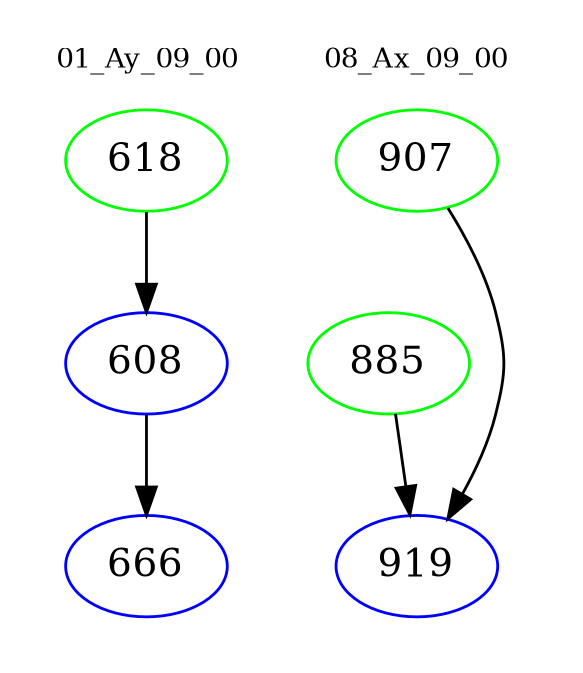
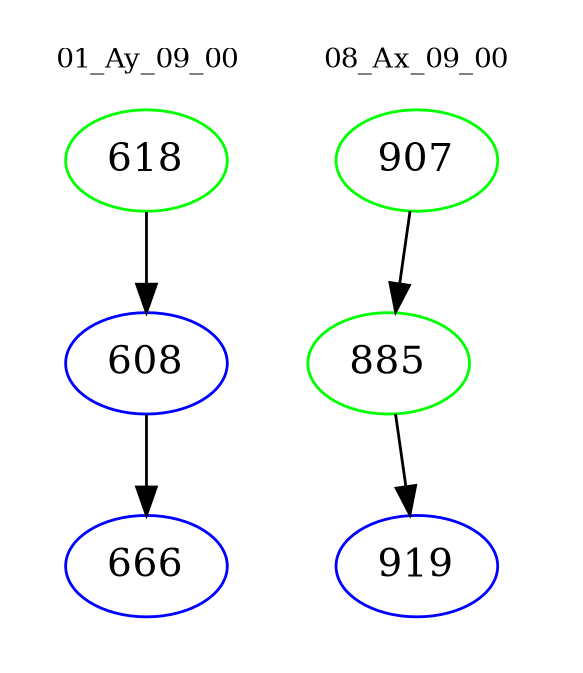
edge "907" -> "919": now "907" -> "885"
